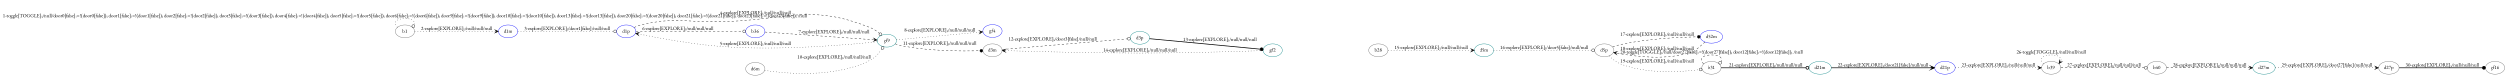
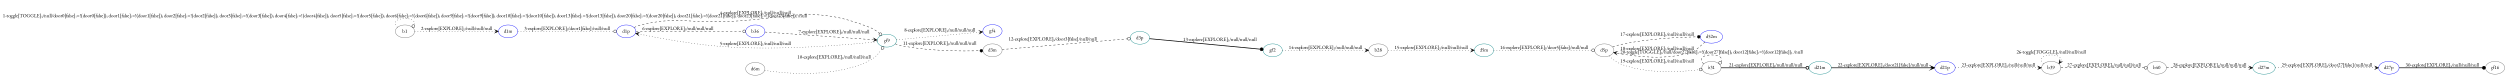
edge "gf2" -> "d3m": now "gf2" -> "b28"
node "d27p": color gray40 -> blue
